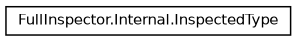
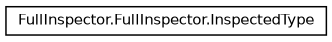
node "FullInspector.Internal.InspectedType": label "FullInspector.Internal.InspectedType" -> "FullInspector.FullInspector.InspectedType"
